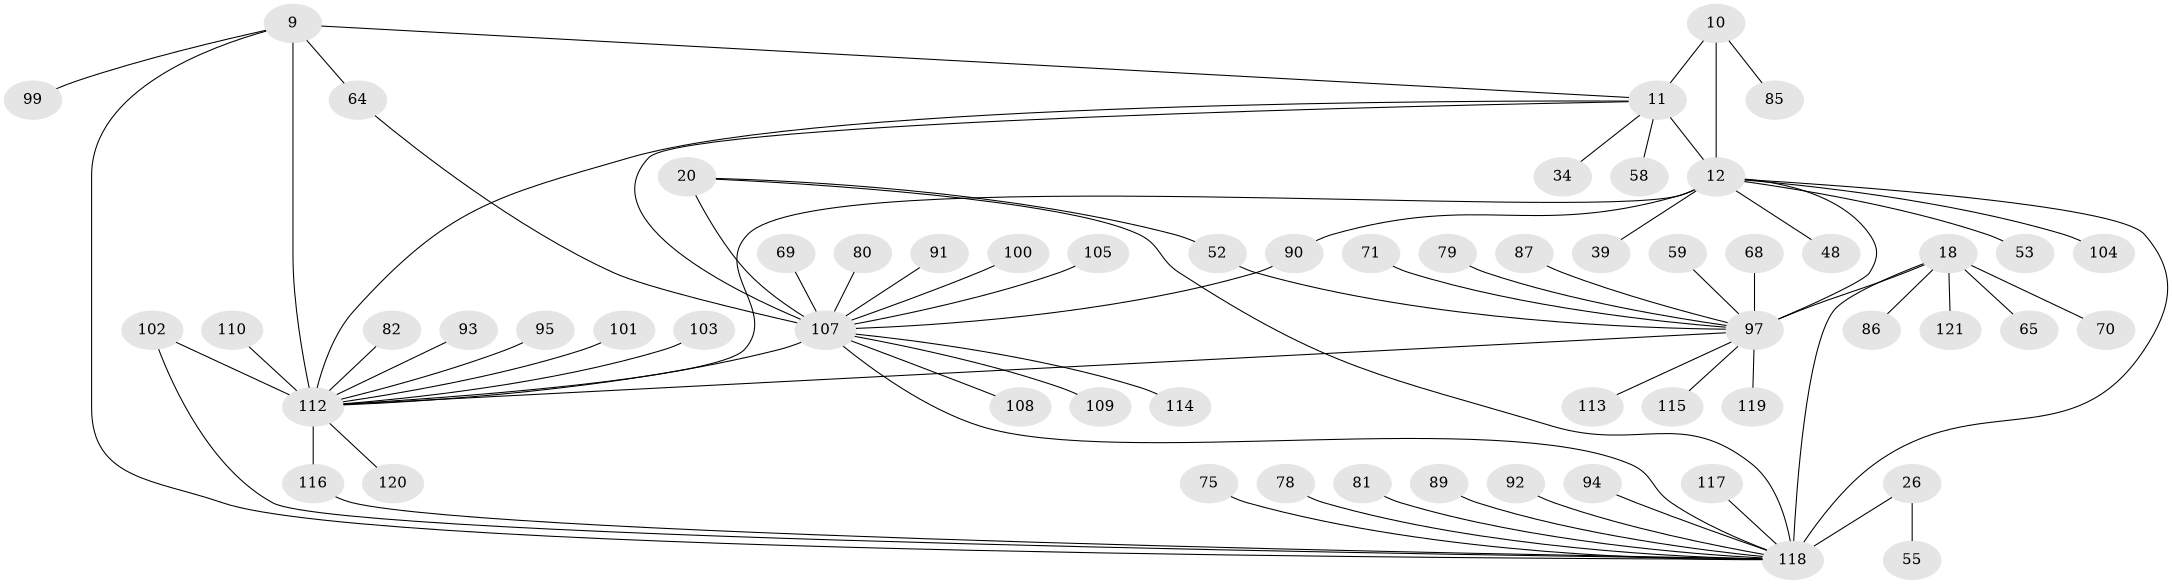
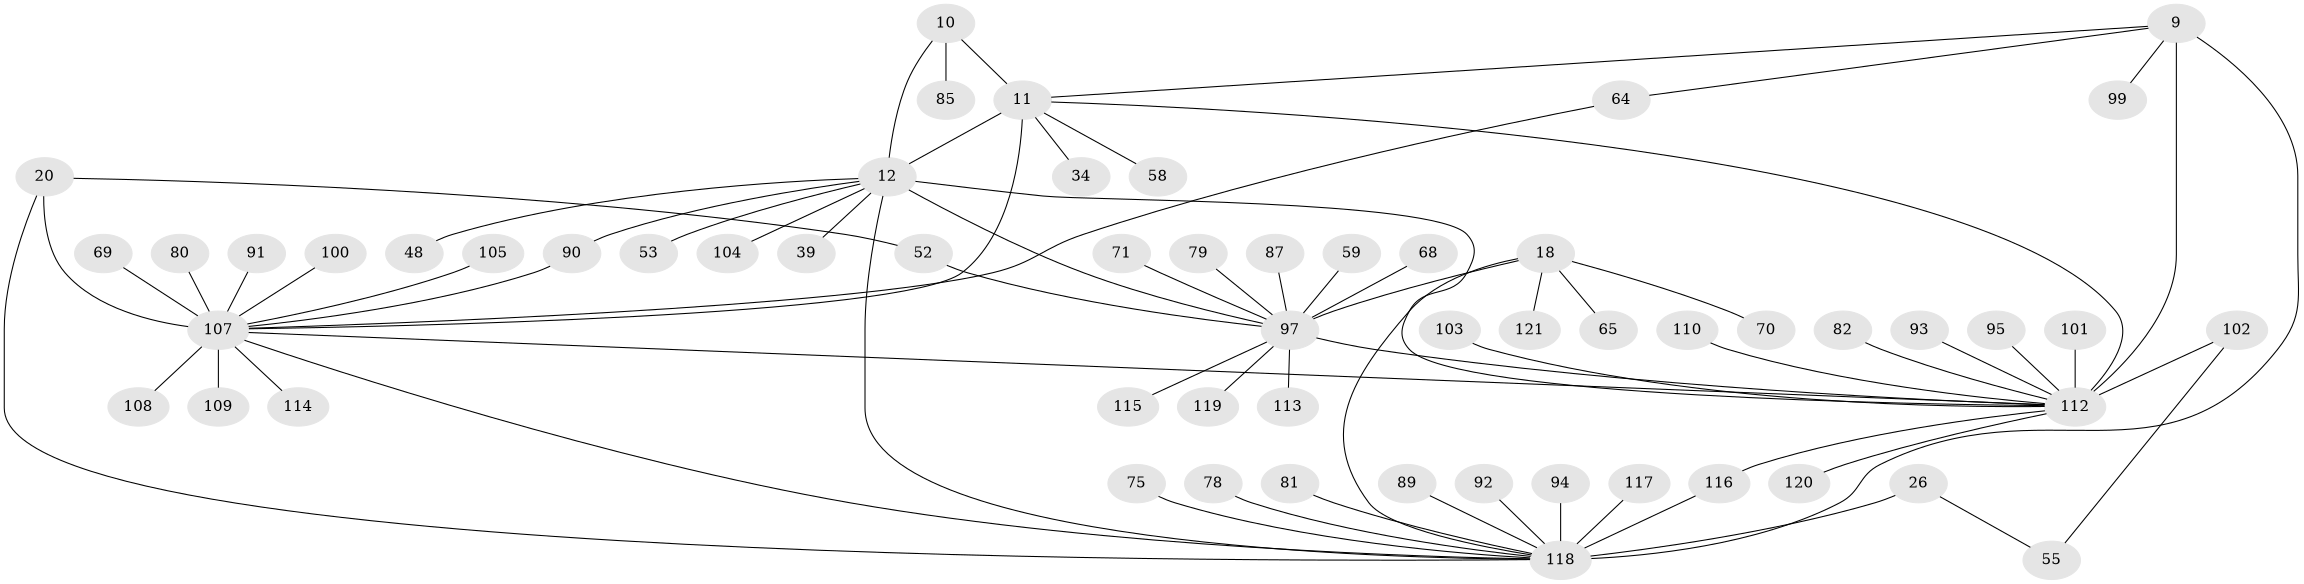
node "86": removed
edge "102" -- "118": now "102" -- "55"
